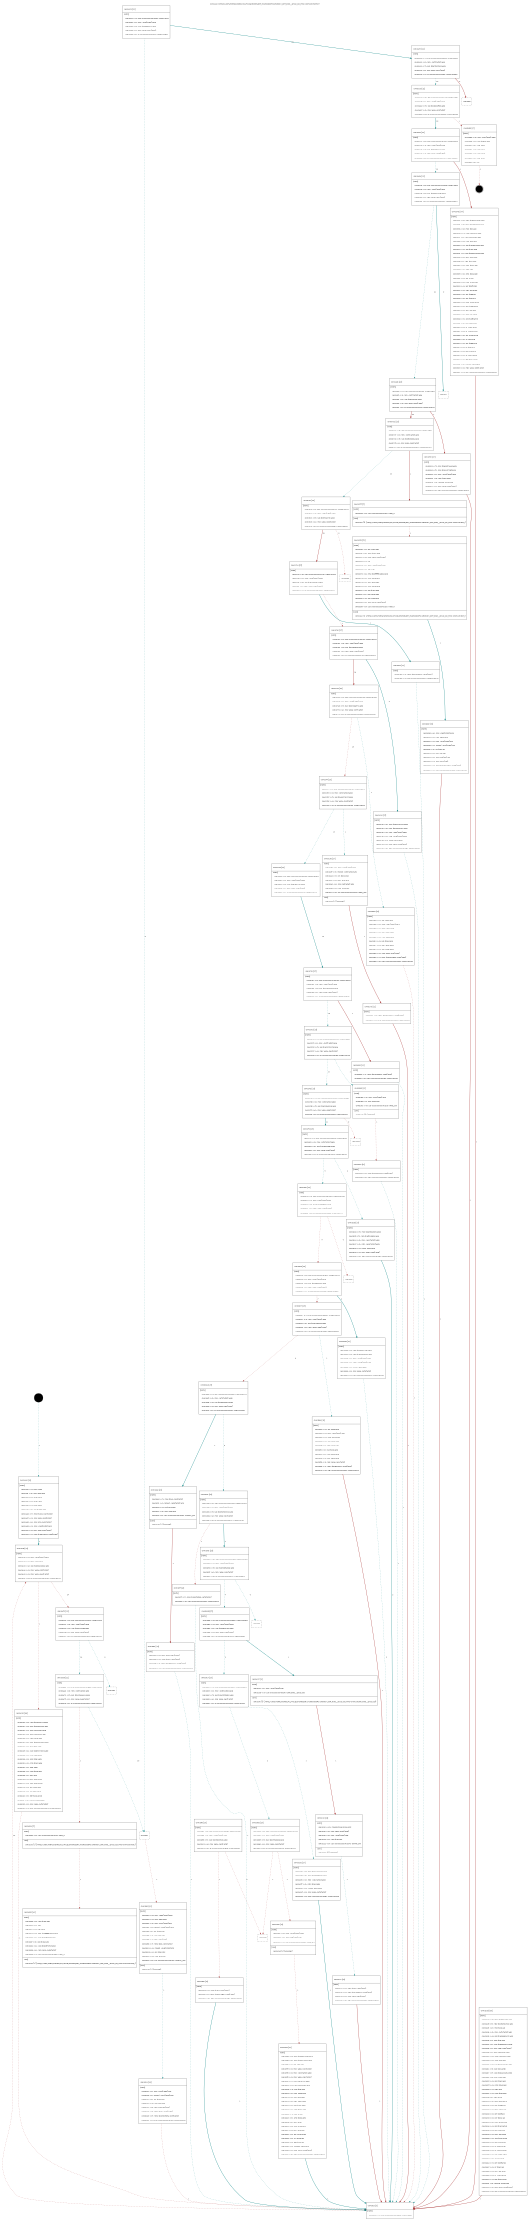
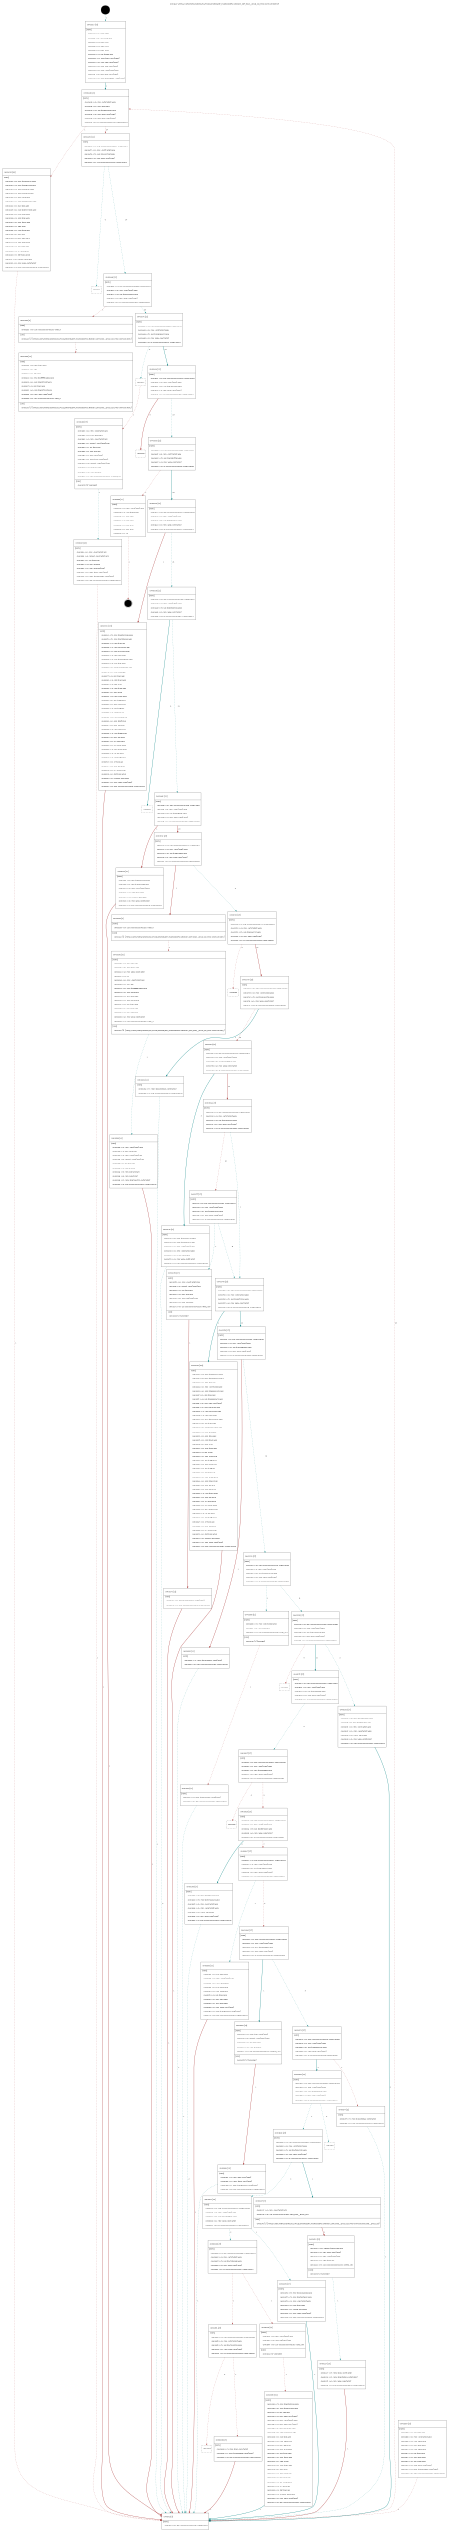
edge "0x401b5a [52]" -> "0x401b8e [43]": style bold -> dashed
edge "0x401766 [25]" -> "0x401bb9 [33]": now "0x401766 [25]" -> "0x401798 [25]"
edge "0x4017fc [25]" -> "0x401b3a [27]": now "0x4017e3 [25]" -> "0x401b3a [27]"
edge "0x401798 [25]" -> "0x401cda [165]": added, label "1"
edge "0x401668 [22]" -> "0x401e07": now "0x401668 [22]" -> "0x40167e [22]"
edge "0x4018dd [25]" -> "0x40190f": now "0x4018dd [25]" -> "0x4018f6 [25]"
edge "0x401ea8 [19]" -> "0x401f13 [5]": color teal -> brown
